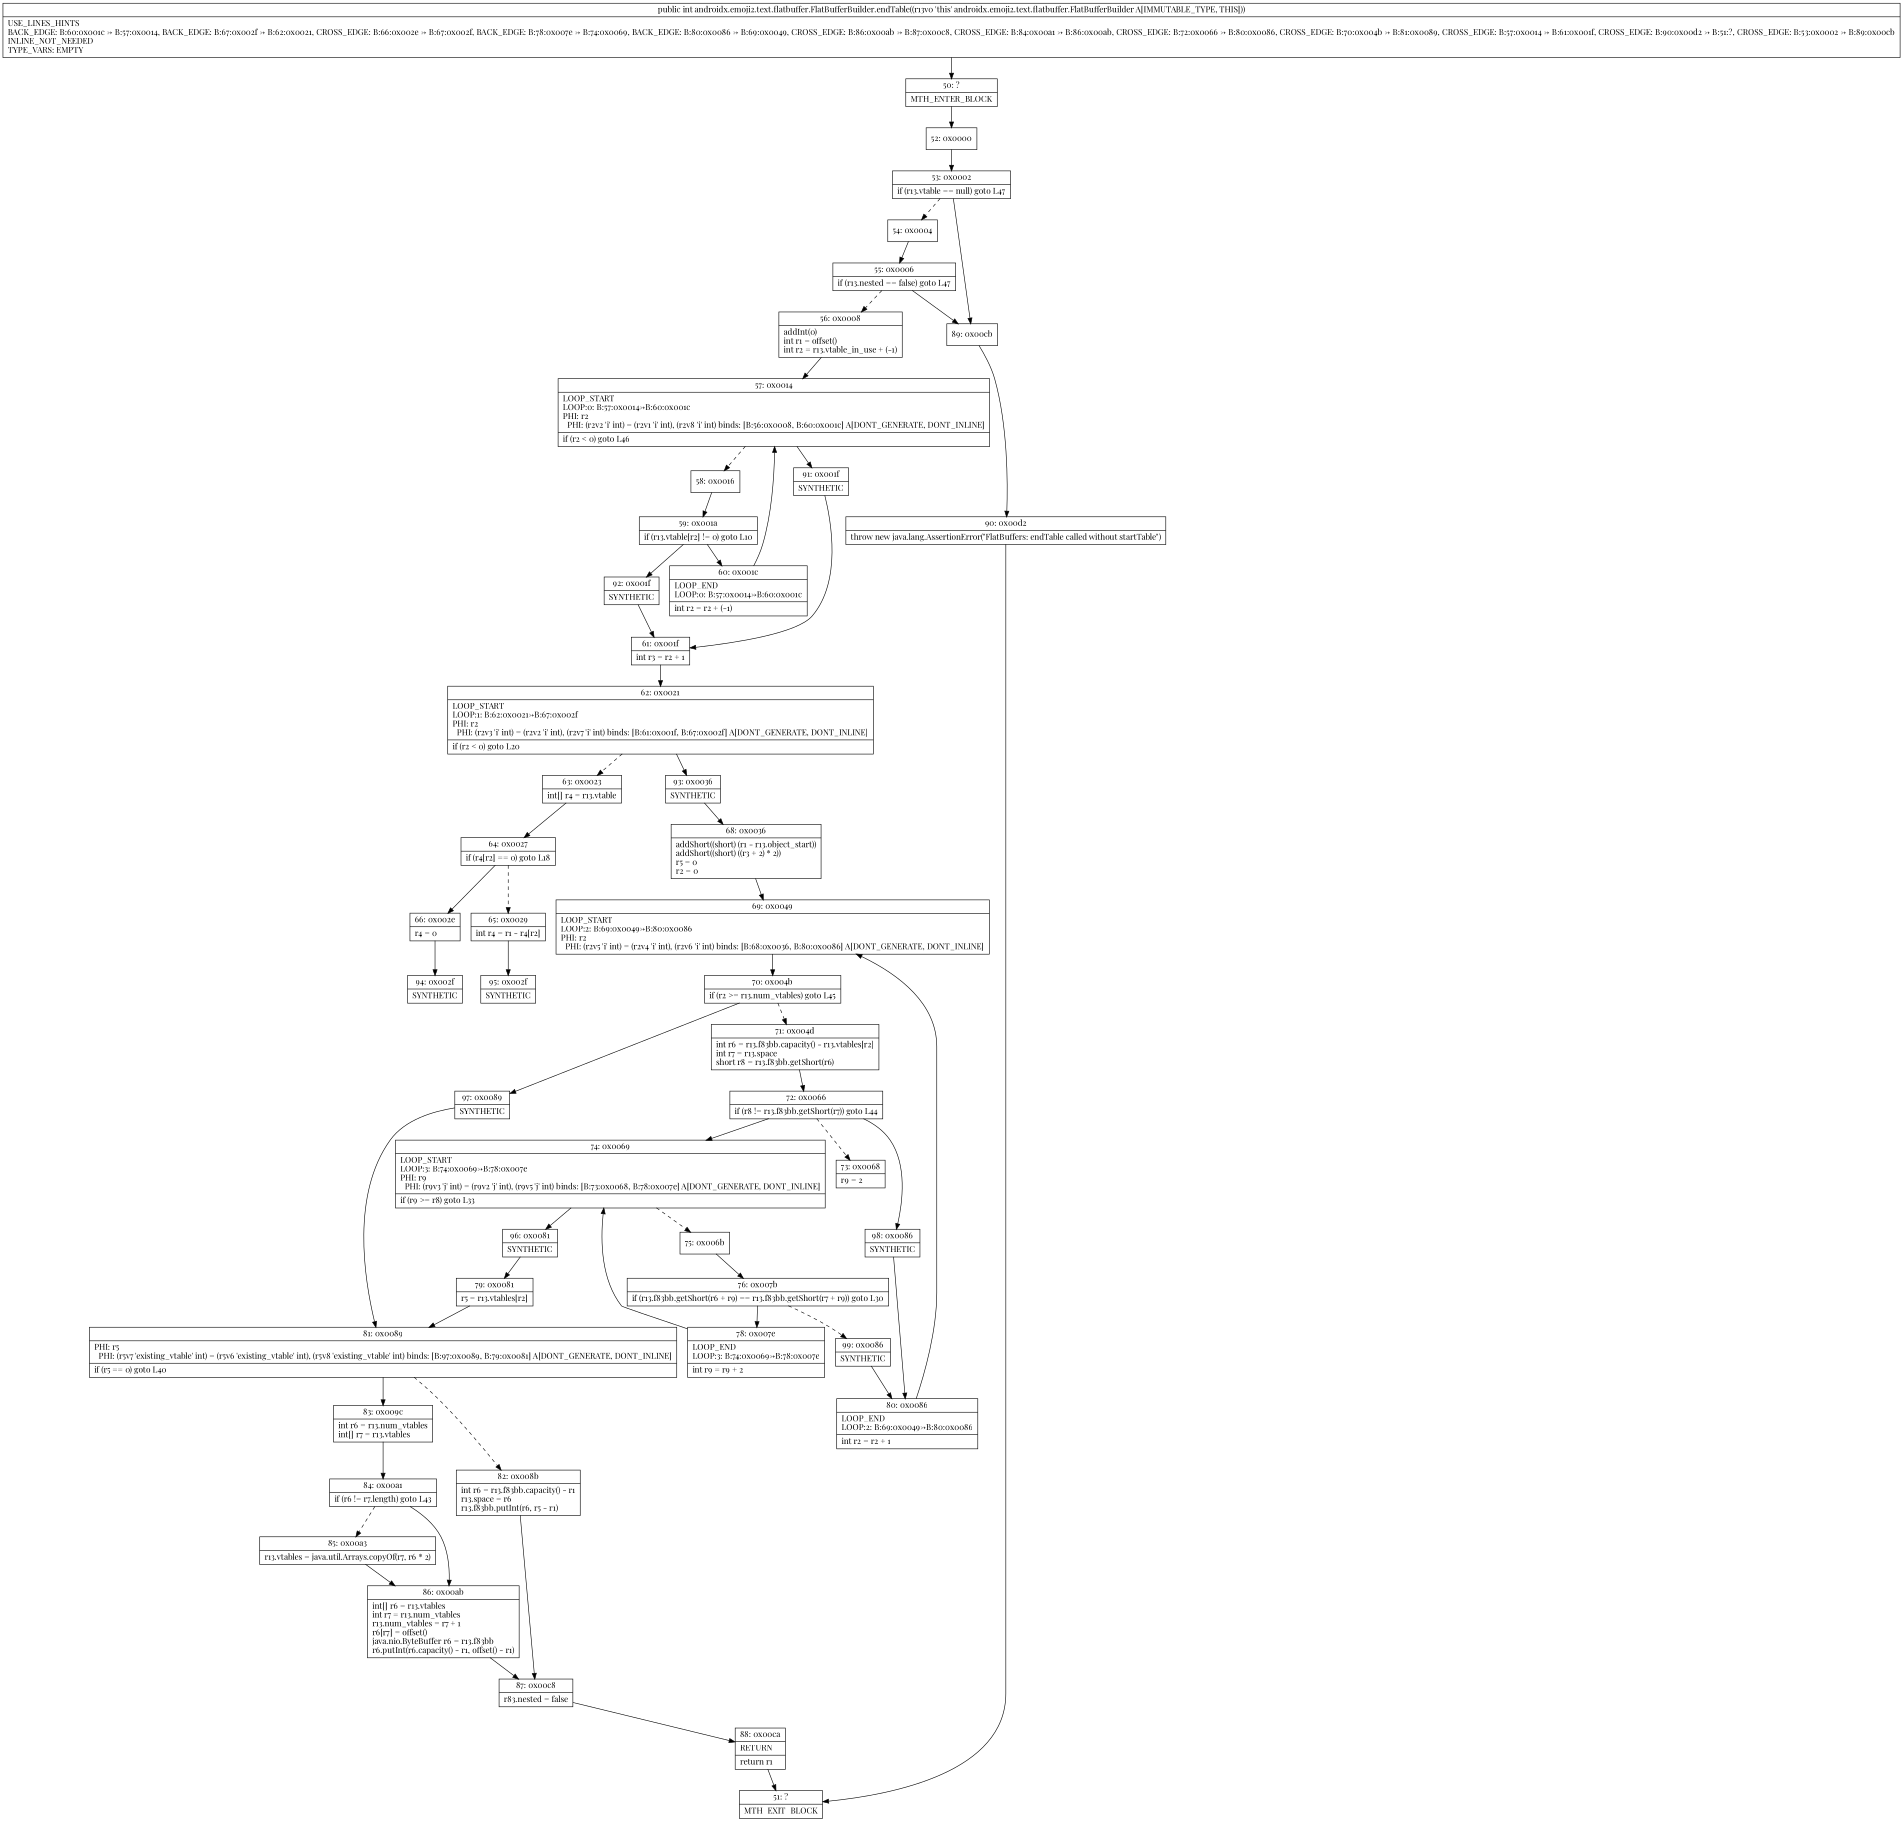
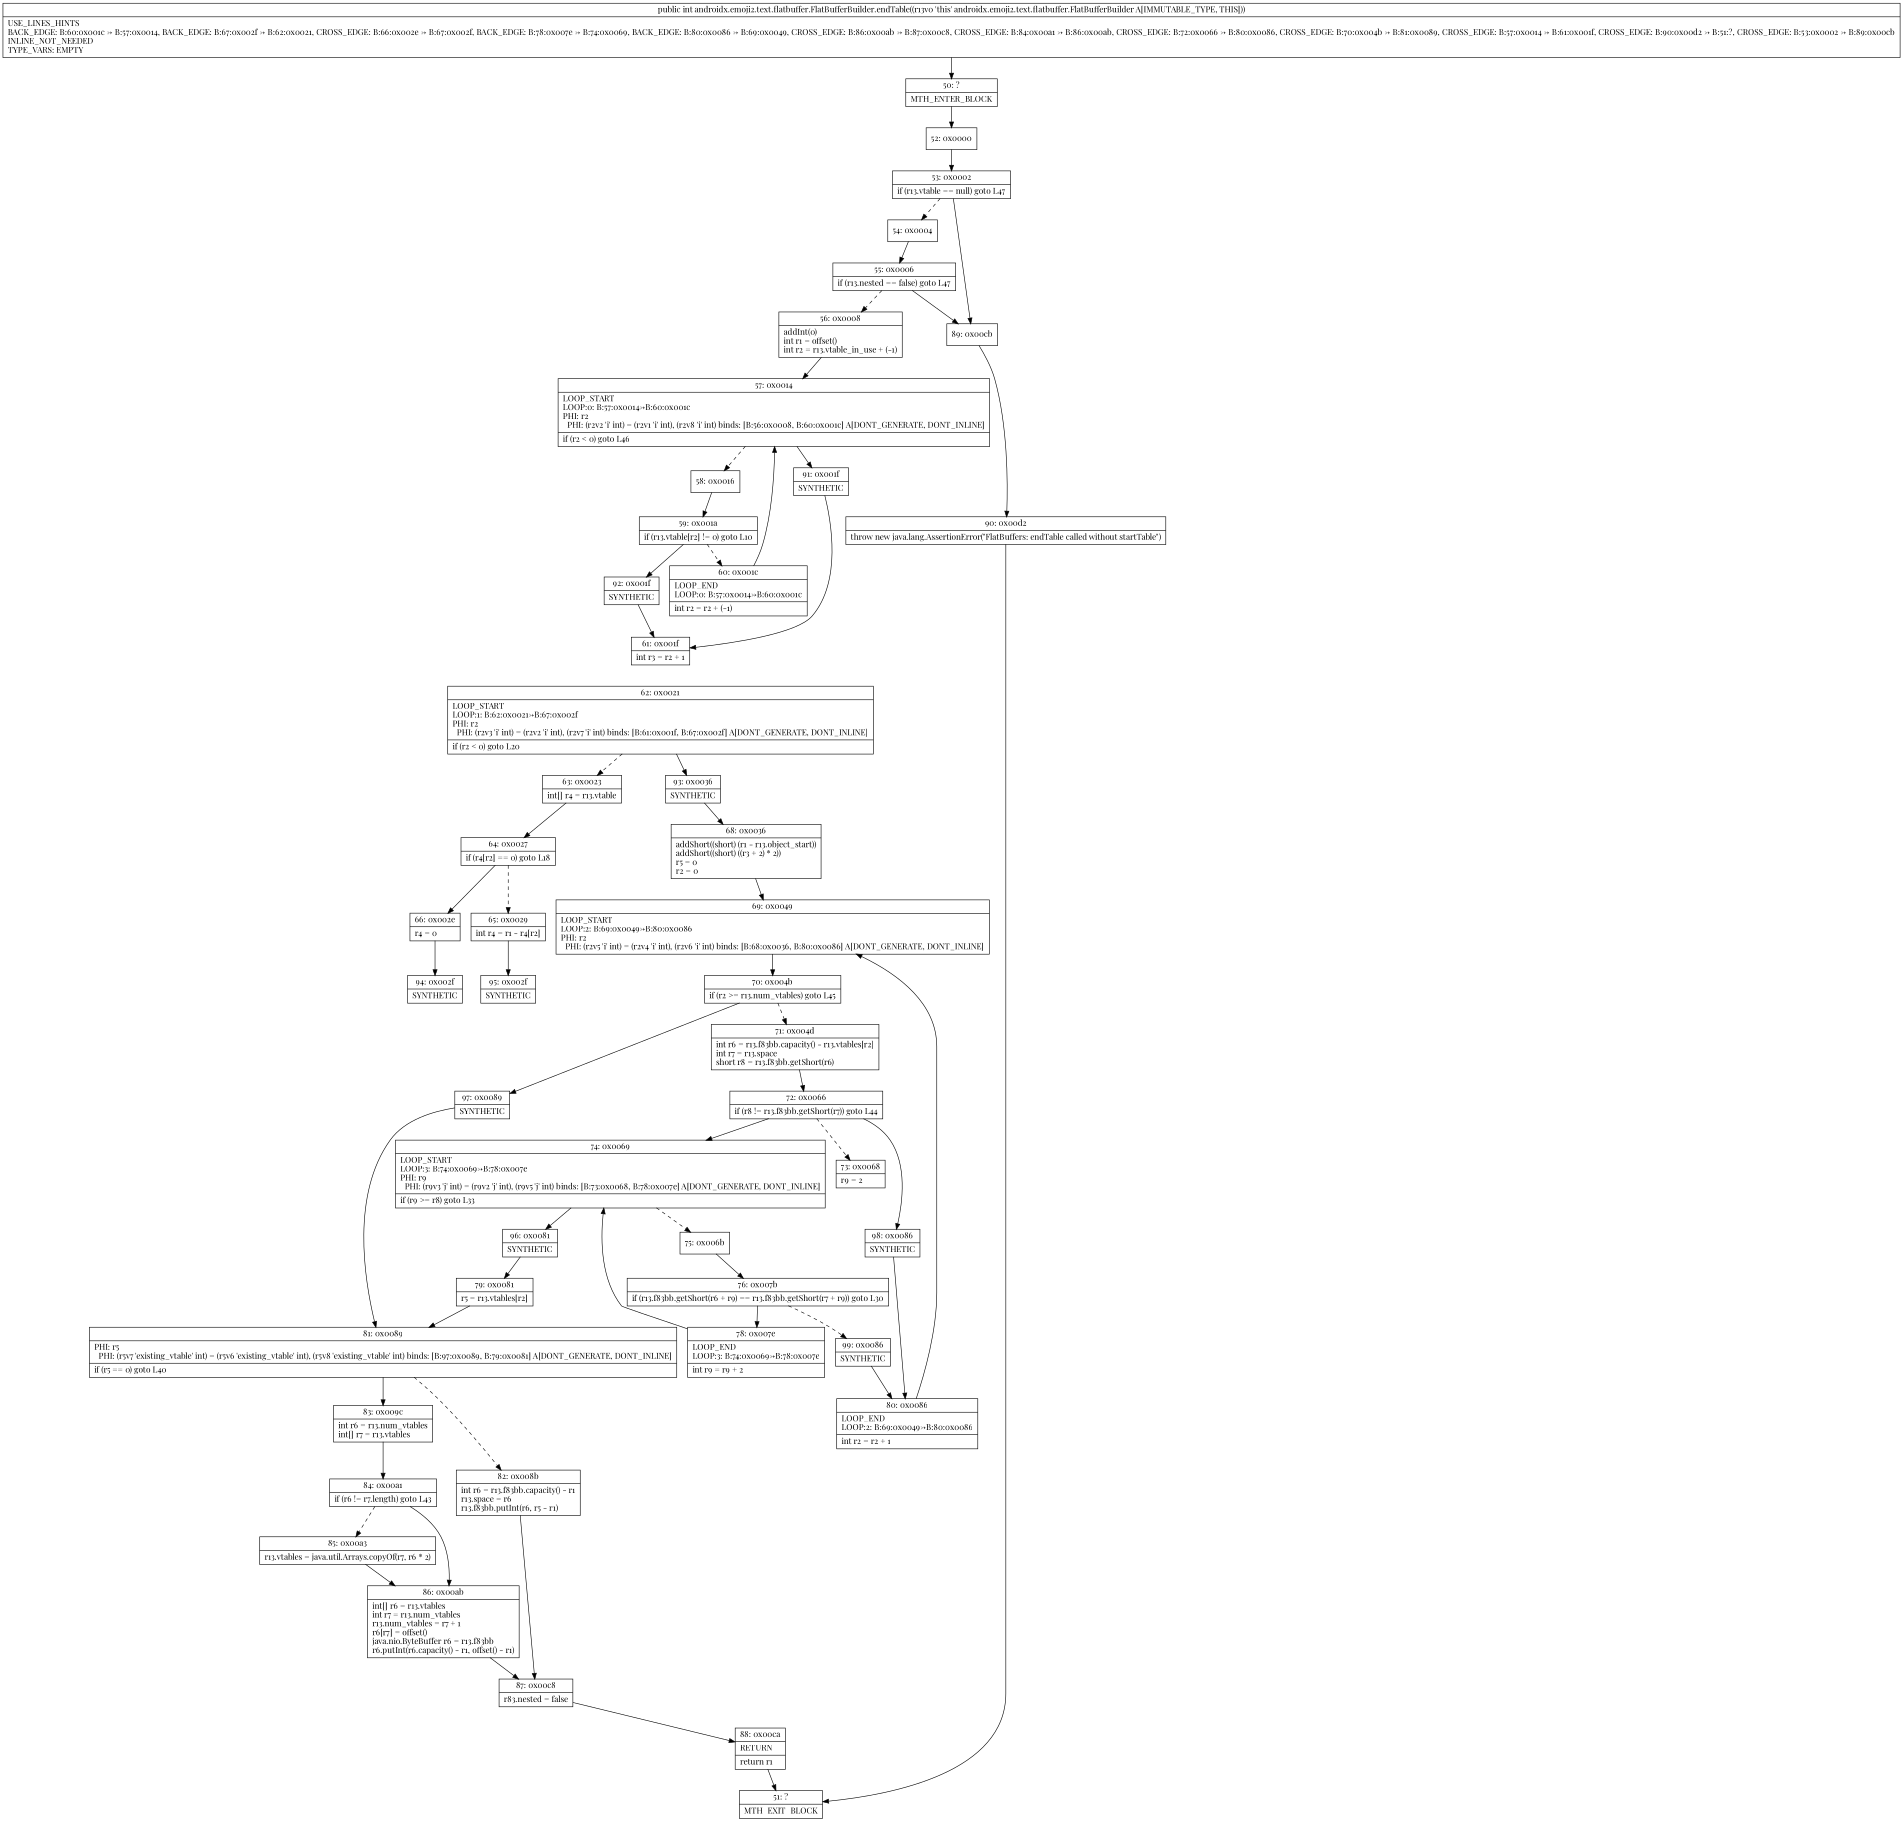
edge "59: 0x001a" -> "60: 0x001c": style solid -> dashed
edge "61: 0x001f" -> "62: 0x0021": removed
